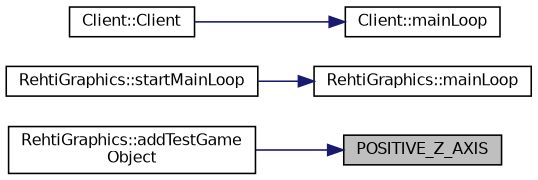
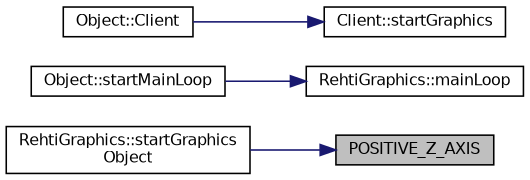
node "Client::Client": label "Client::Client" -> "Object::Client"
node "Client::mainLoop": label "Client::mainLoop" -> "Client::startGraphics"
node "RehtiGraphics::startMainLoop": label "RehtiGraphics::startMainLoop" -> "Object::startMainLoop"
node "RehtiGraphics::addTestGame Object": label "RehtiGraphics::addTestGame Object" -> "RehtiGraphics::startGraphics Object"
